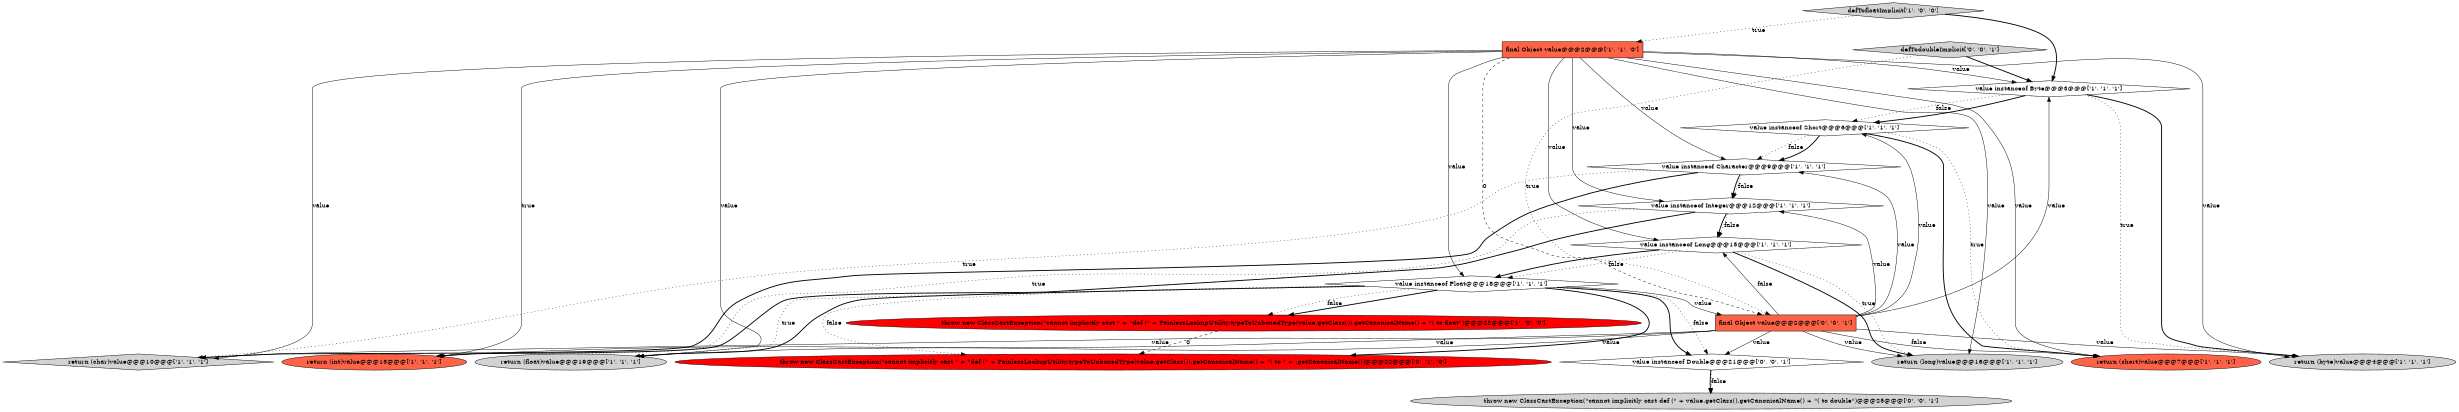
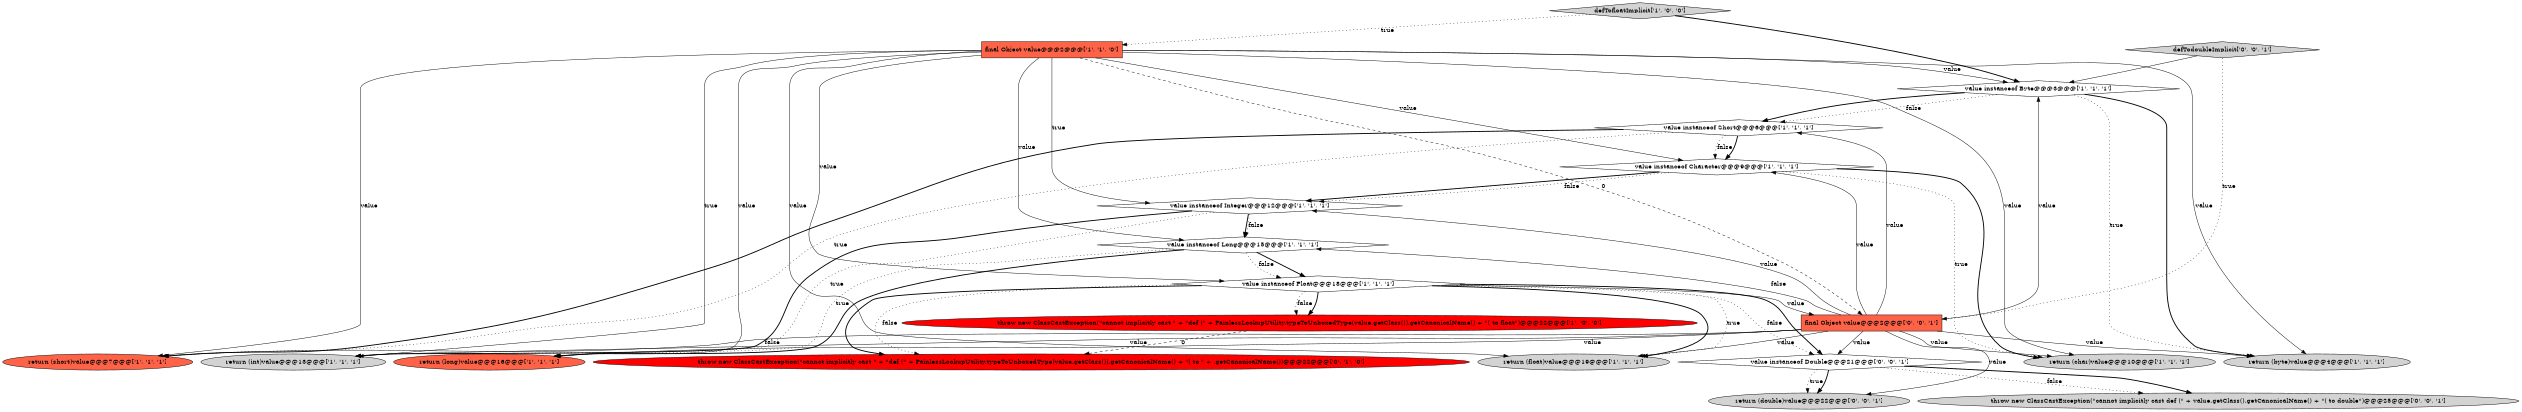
edge "defTodoubleImplicit['0', '0', '1']" -> "value instanceof Byte@@@3@@@['1', '1', '1']": style bold -> solid
edge "final Object value@@@2@@@['1', '1', '0']" -> "value instanceof Integer@@@12@@@['1', '1', '1']": label "value" -> "true"
node "return (char)value@@@10@@@['1', '1', '1']": shape diamond -> ellipse
node "return (int)value@@@13@@@['1', '1', '1']": fillcolor tomato -> lightgray
node "return (long)value@@@16@@@['1', '1', '1']": fillcolor lightgray -> tomato
node "return (double)value@@@22@@@['0', '0', '1']": added
